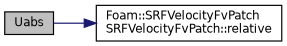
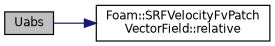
node "Foam::SRFVelocityFvPatch SRFVelocityFvPatch::relative": label "Foam::SRFVelocityFvPatch SRFVelocityFvPatch::relative" -> "Foam::SRFVelocityFvPatch VectorField::relative"
